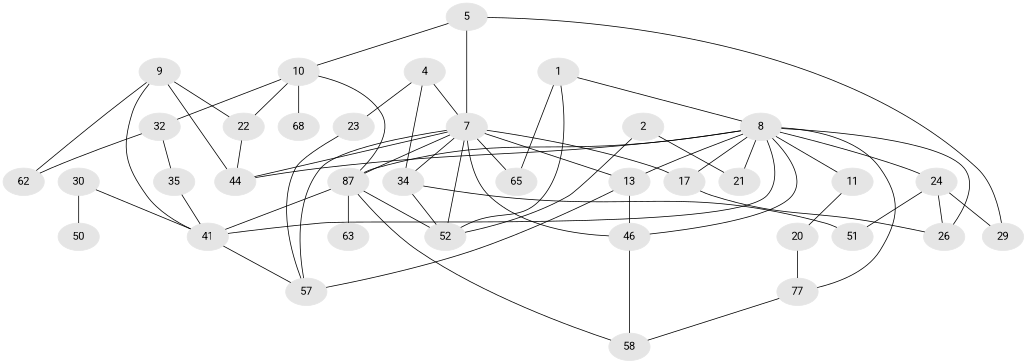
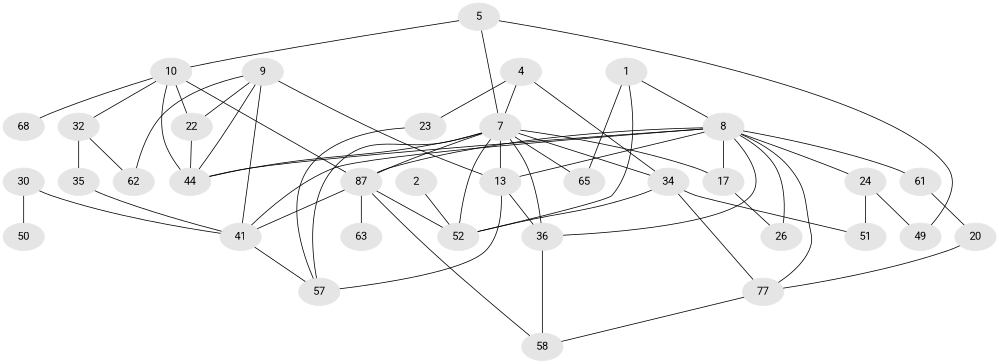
edge "9" -- "13": added
edge "10" -- "44": added
node "21": removed
node "11": label "11" -> "61"
edge "24" -- "26": removed
node "46": label "46" -> "36"
edge "34" -- "77": added
node "29": label "29" -> "49"
